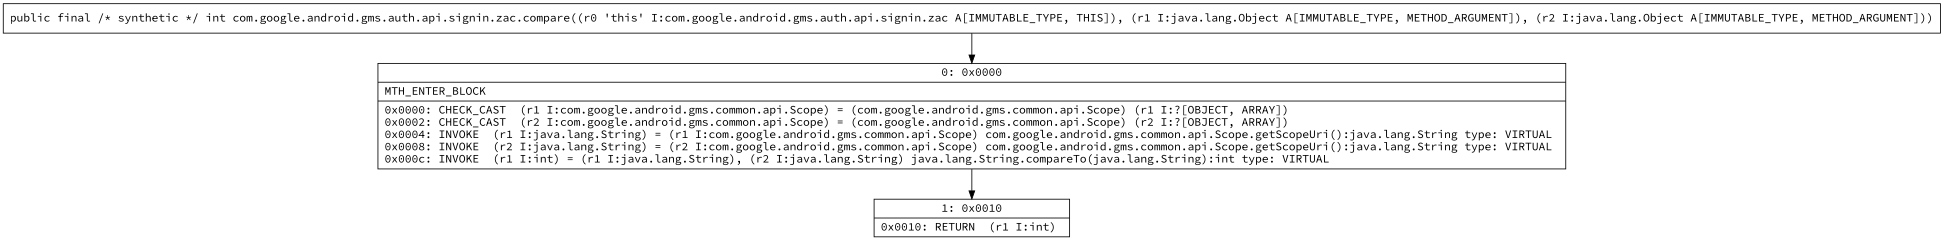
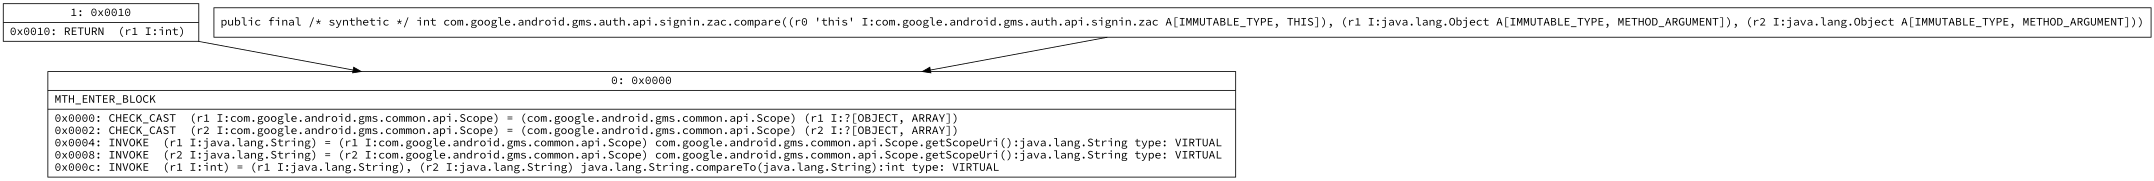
edge "0: 0x0000" -> "1: 0x0010": reversed
